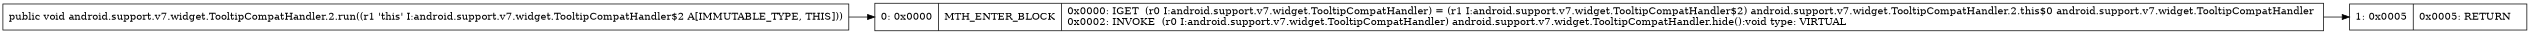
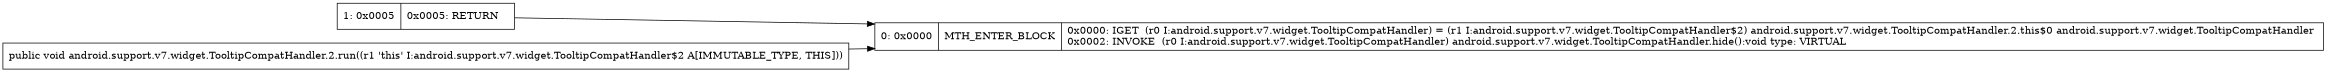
edge "0: 0x0000" -> "1: 0x0005": reversed
